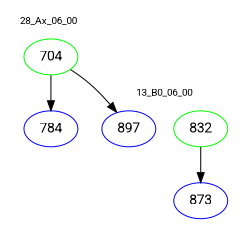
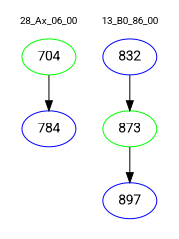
cluster "13_B0_06_00": label "13_B0_06_00" -> "13_B0_86_00"
edge "704" -> "897": now "873" -> "897"
node "832": color green -> blue
node "873": color blue -> green
